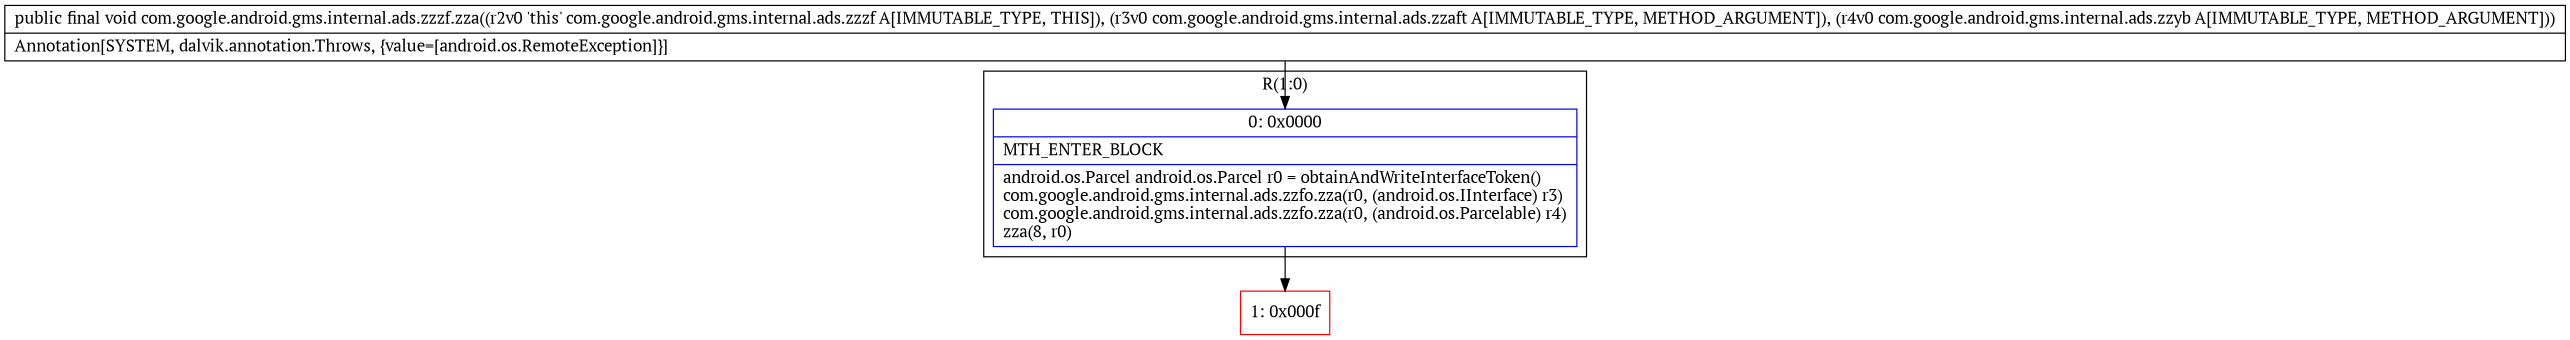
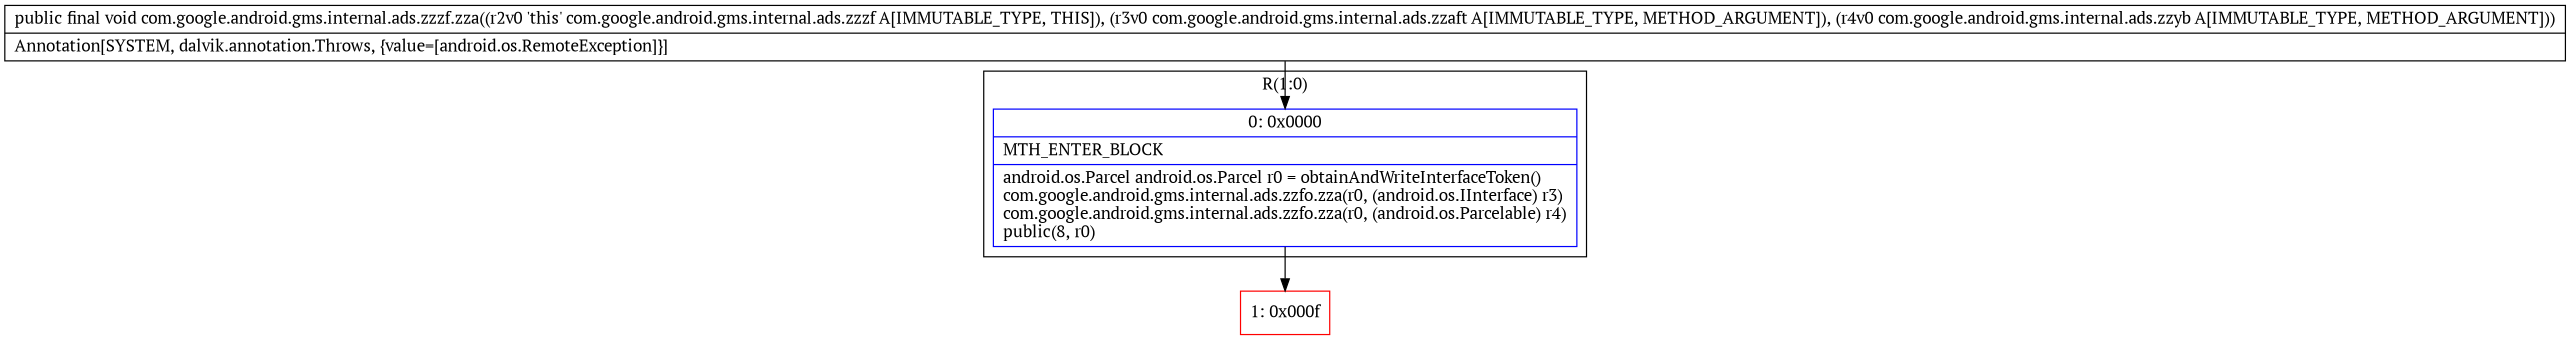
node "0: 0x0000": text "zza(8, r0)" -> "public(8, r0)"
